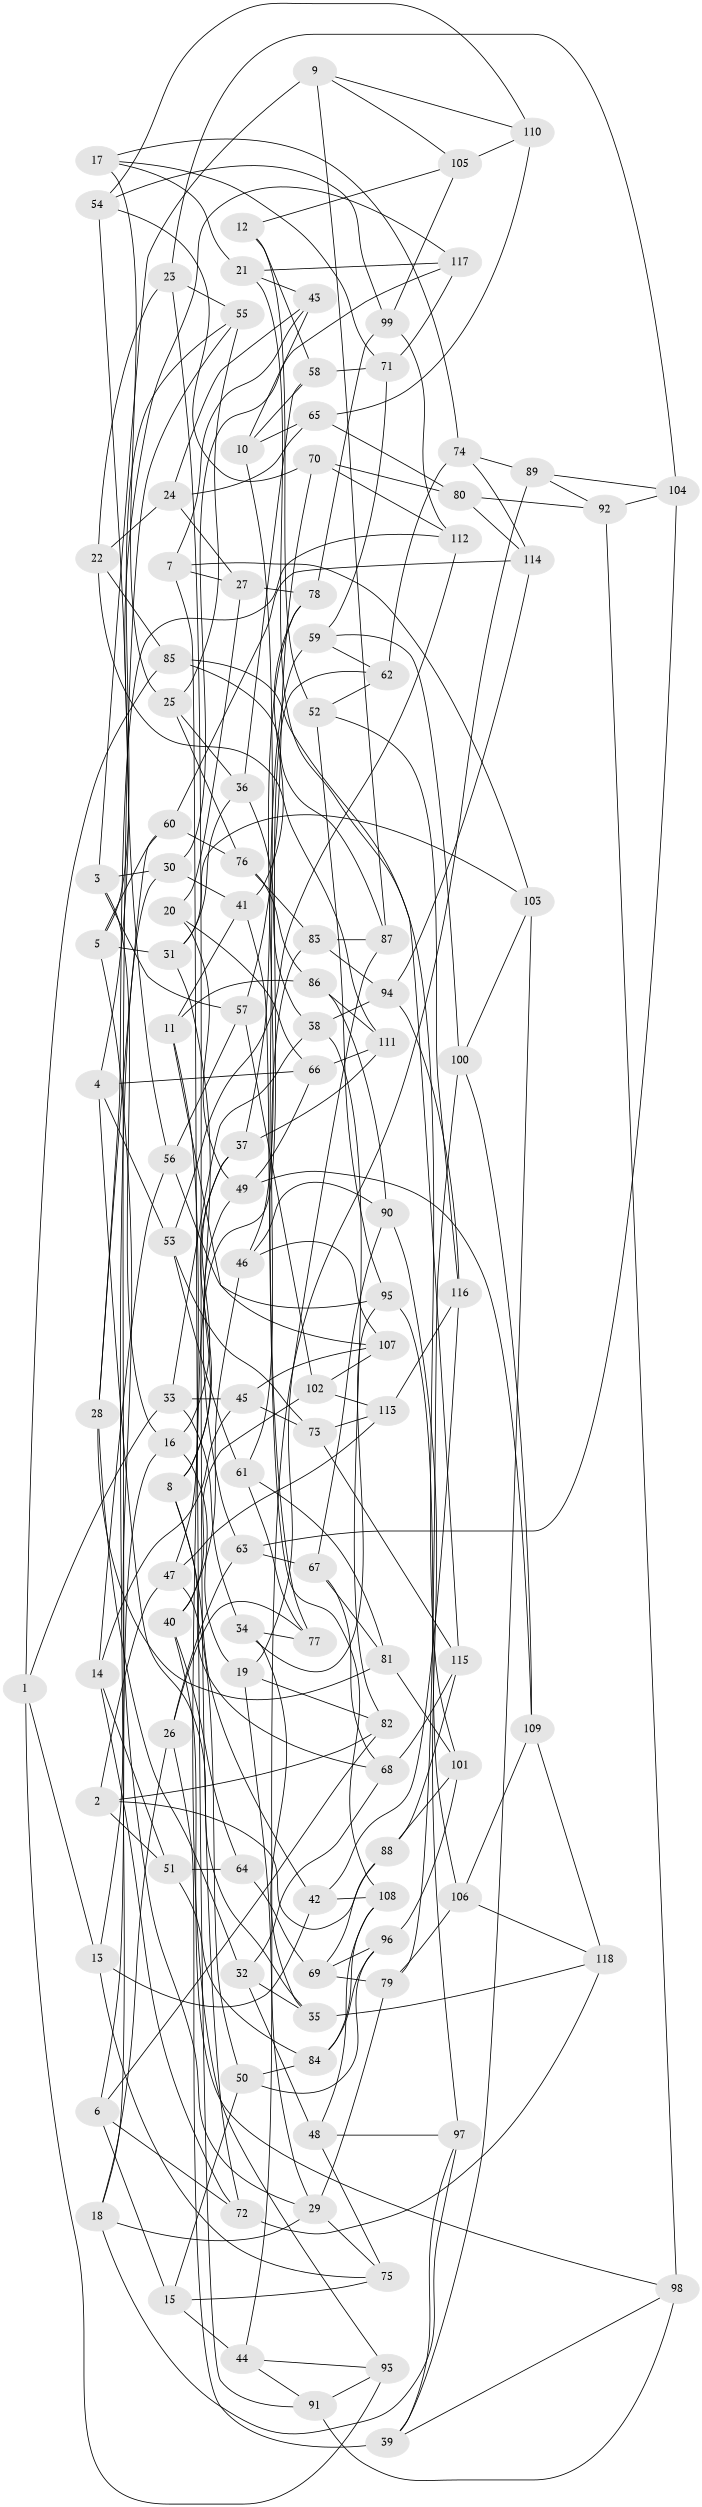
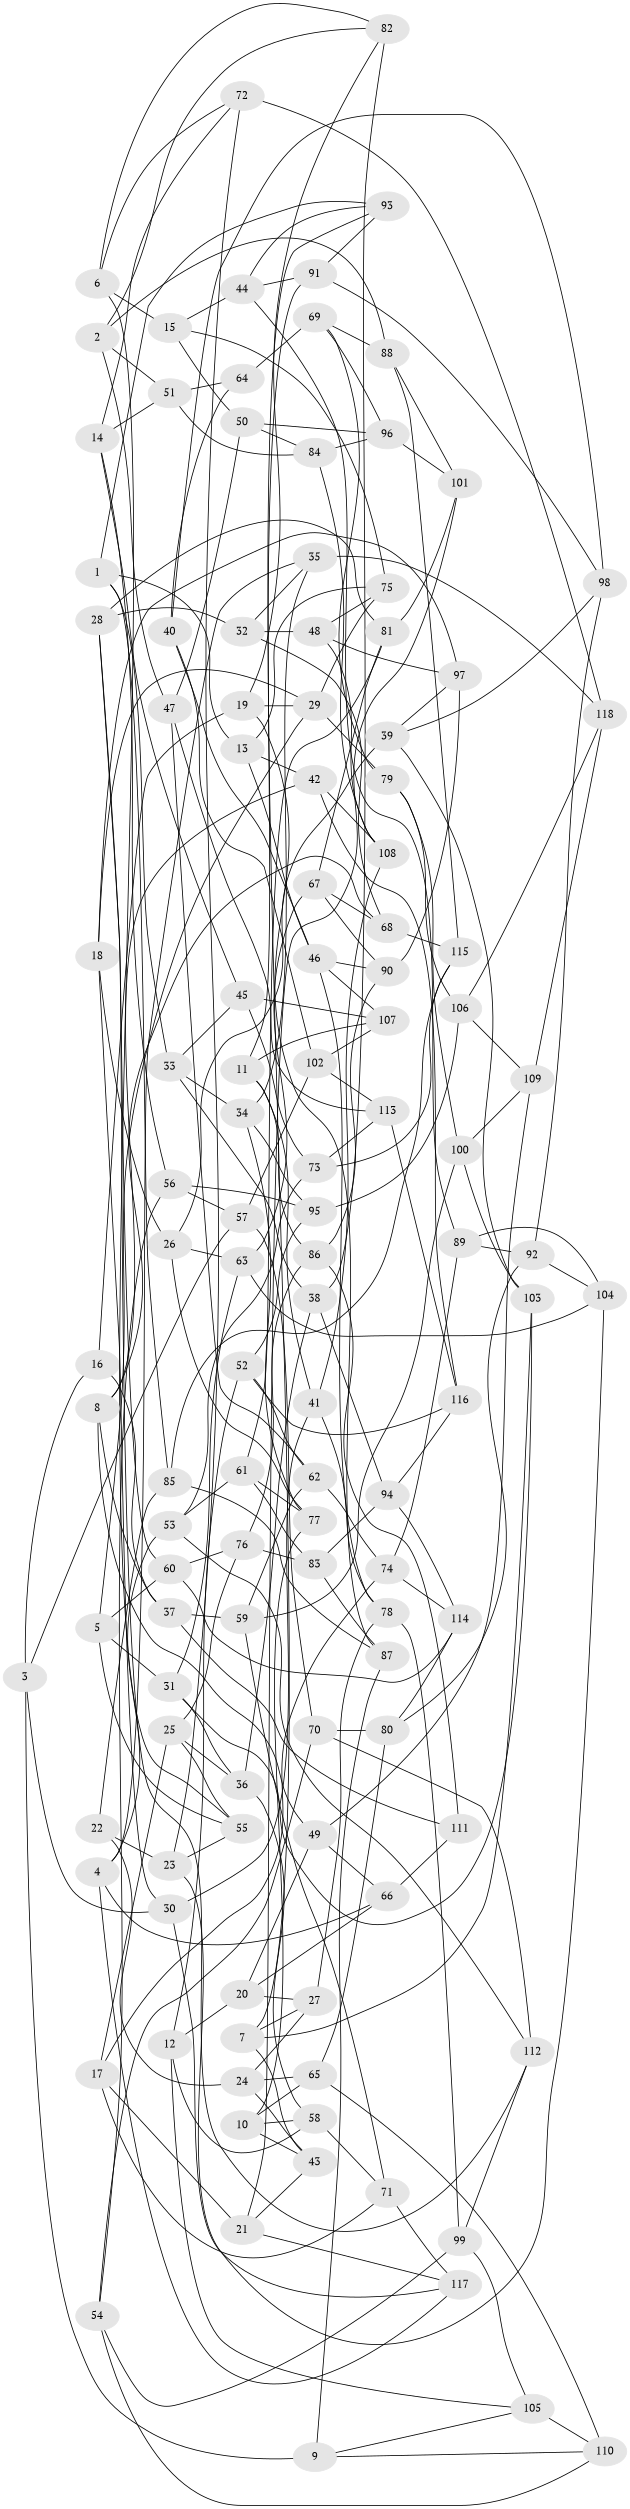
edge "22" -- "111": removed
edge "16" -- "13": now "46" -- "13"
edge "20" -- "12": added
